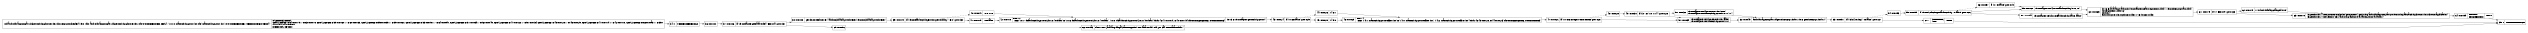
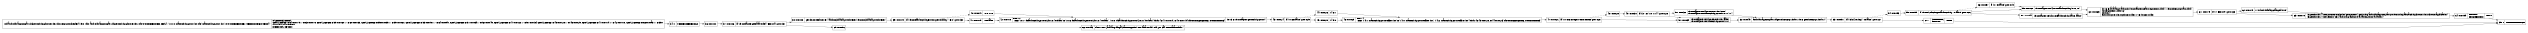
node "67: ?": text "MTH" -> "RETURN"
